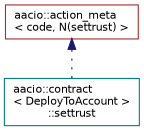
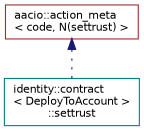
node "aacio::contract < DeployToAccount > ::settrust": label "aacio::contract < DeployToAccount > ::settrust" -> "identity::contract < DeployToAccount > ::settrust"
